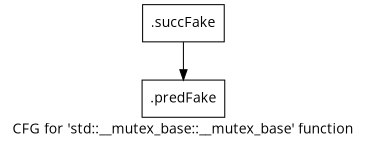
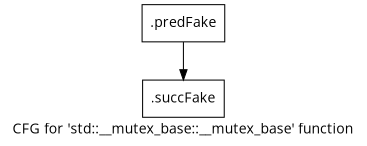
edge ".succFake" -> ".predFake": reversed
